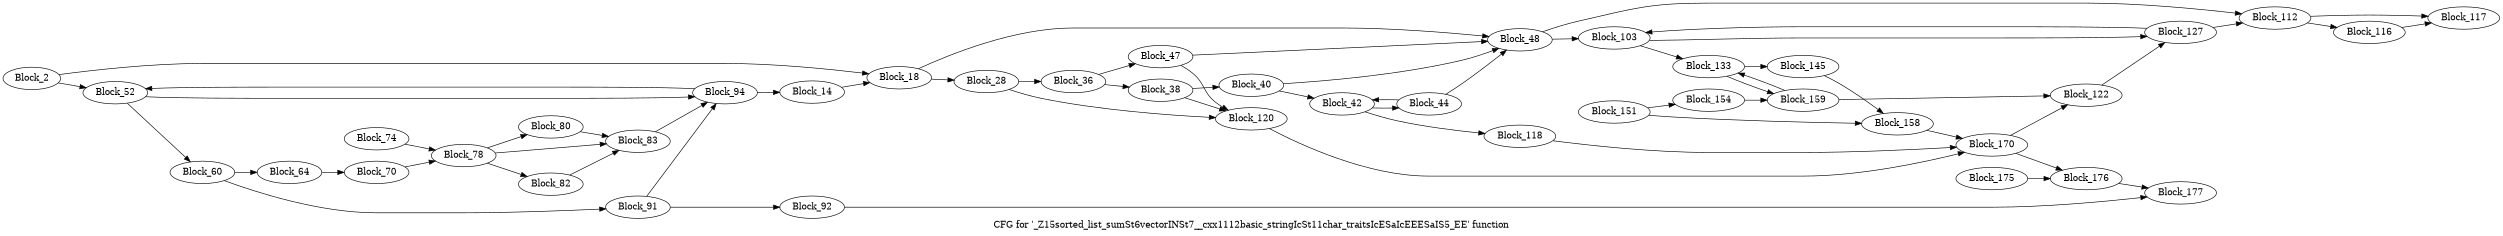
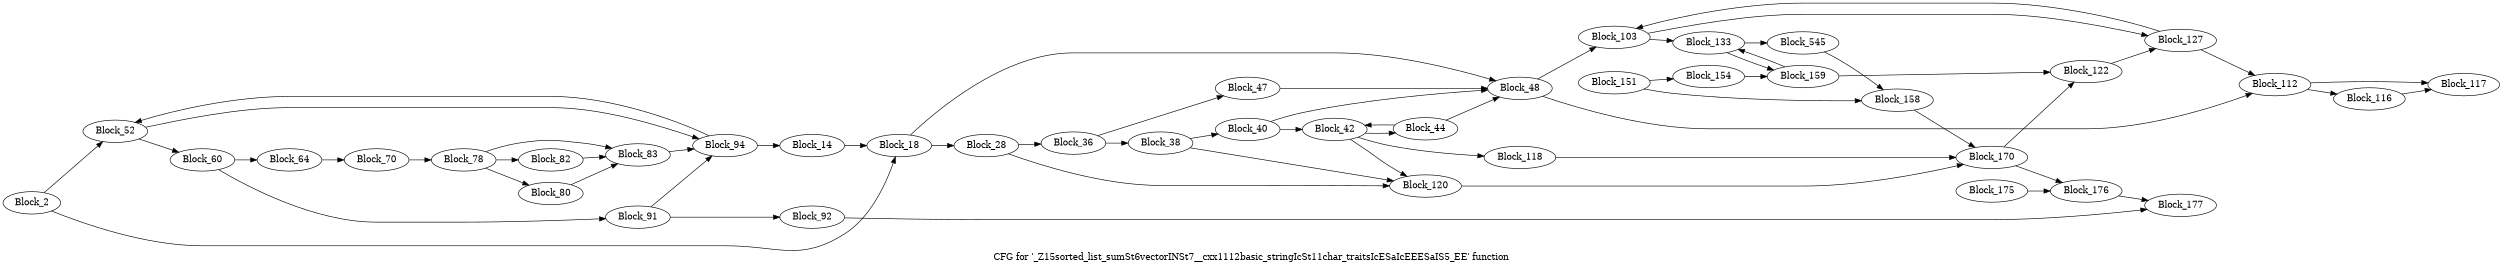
node "Block_145": label "Block_145" -> "Block_545"
edge "Block_47" -> "Block_120": now "Block_42" -> "Block_120"
node "Block_74": removed
